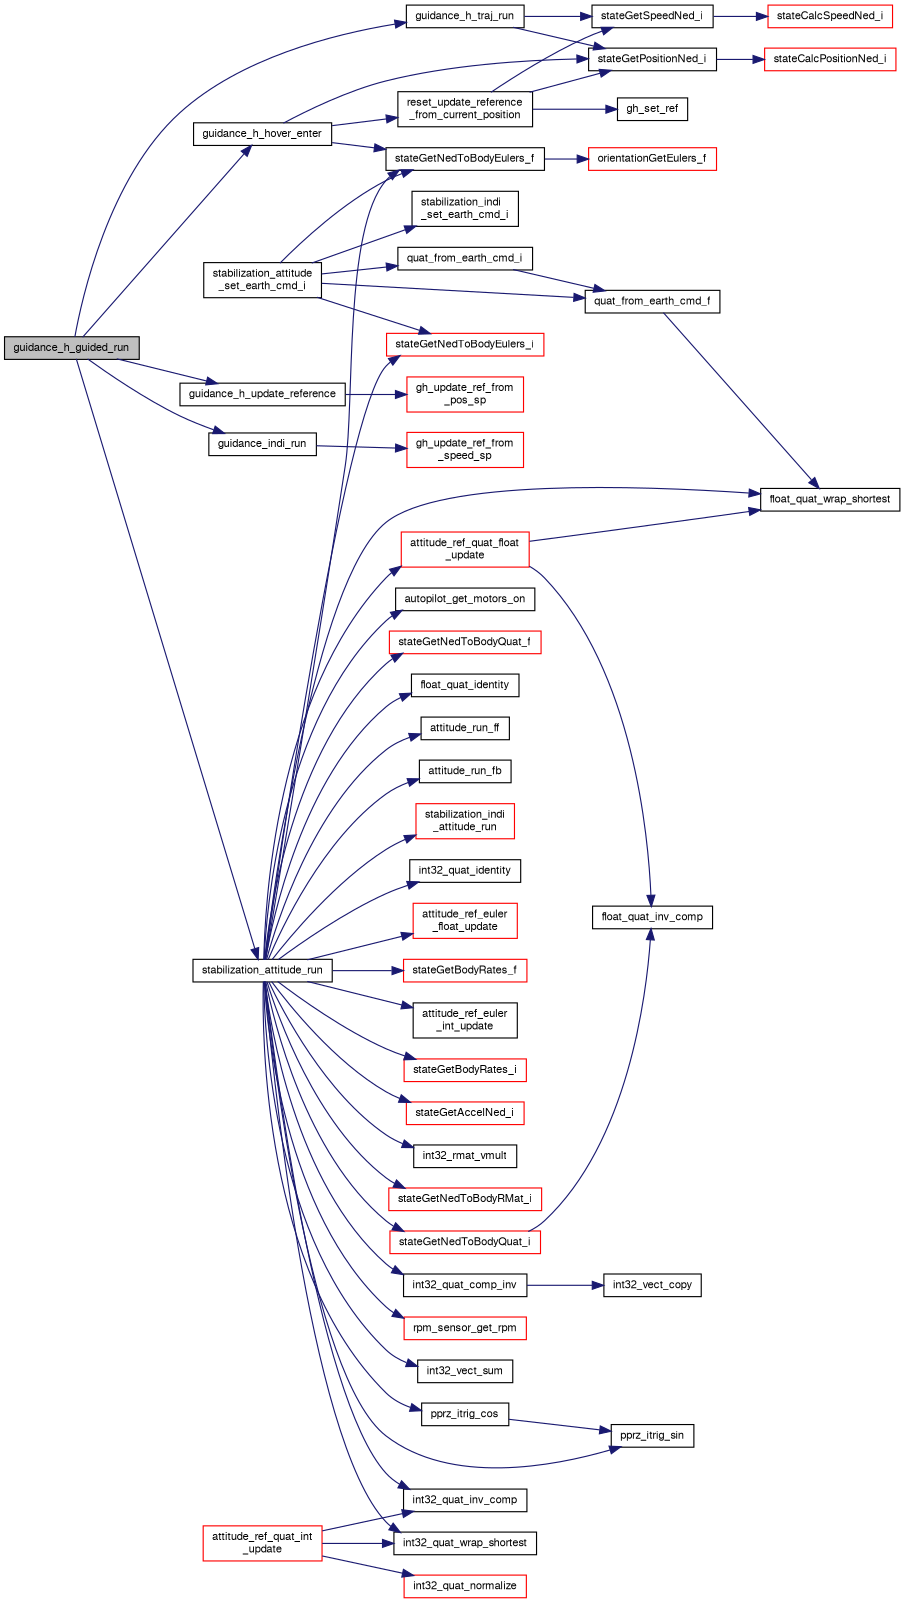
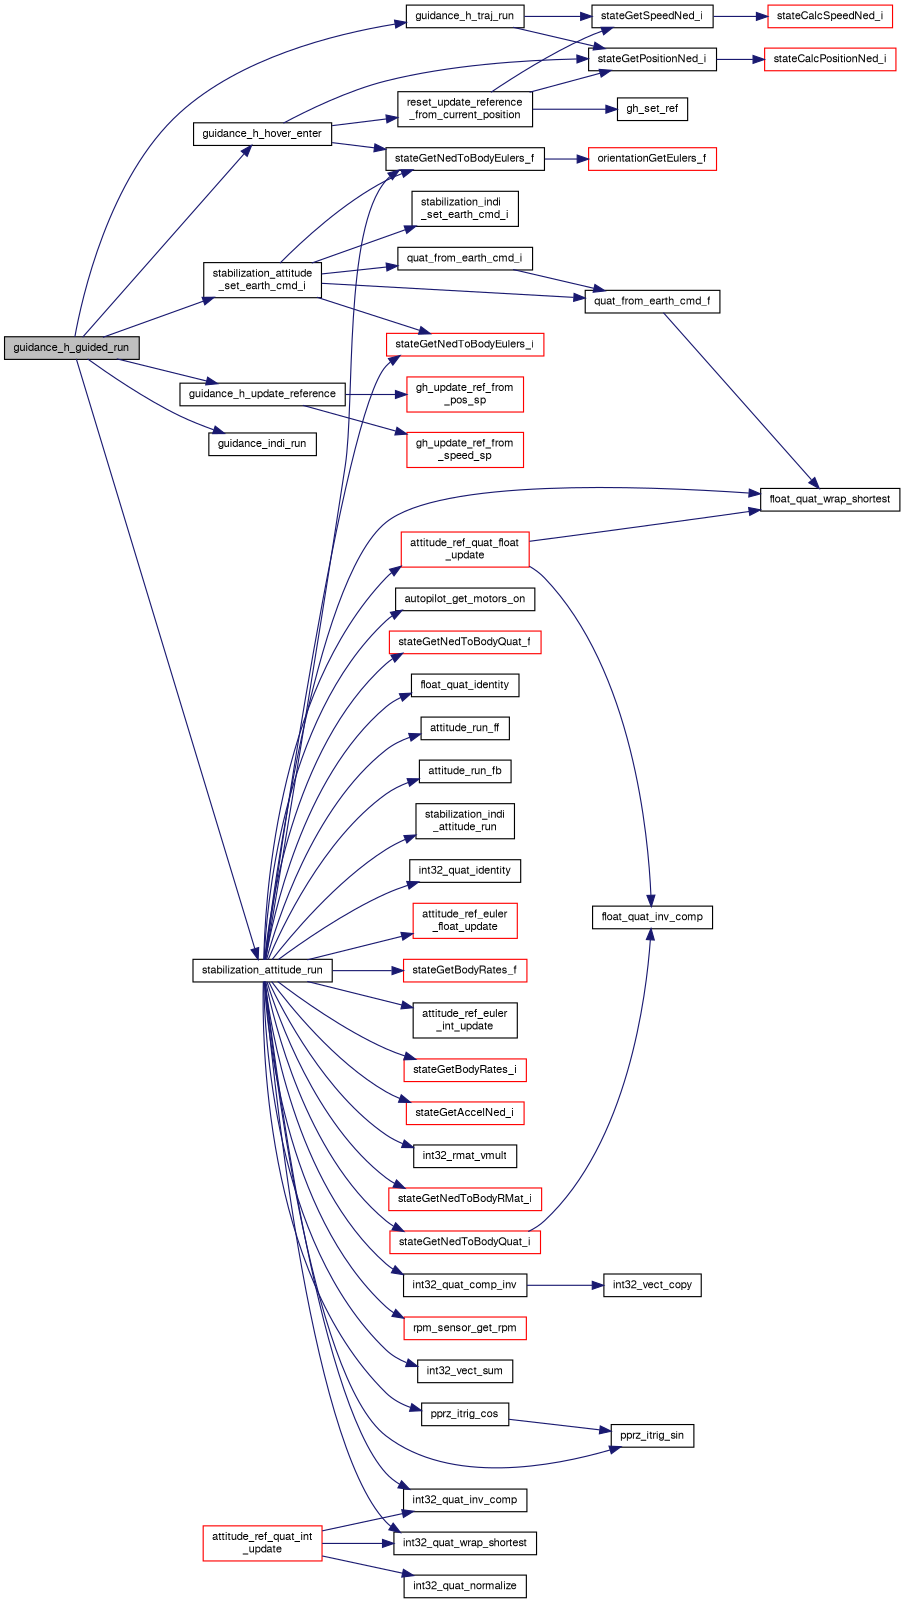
edge "guidance_h_guided_run" -> "stabilization_attitude _set_earth_cmd_i": added
edge "guidance_indi_run" -> "gh_update_ref_from _speed_sp": now "guidance_h_update_reference" -> "gh_update_ref_from _speed_sp"
node "stabilization_indi _attitude_run": color red -> black
node "int32_quat_normalize": color red -> black
